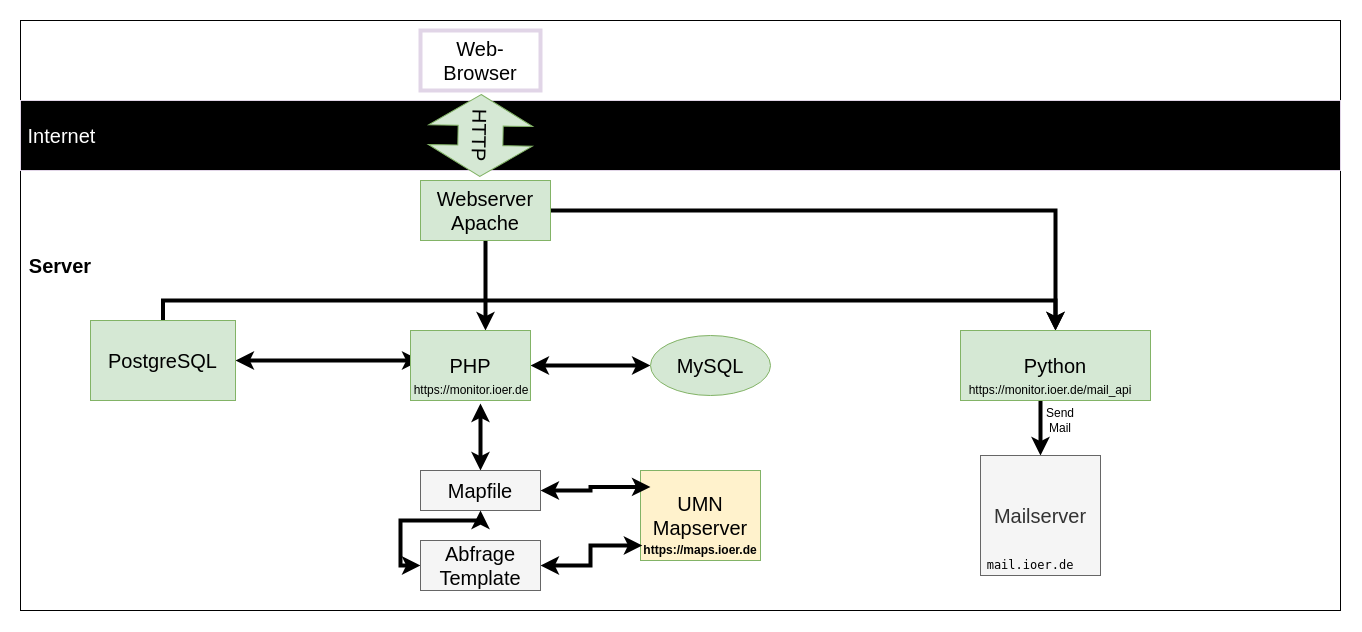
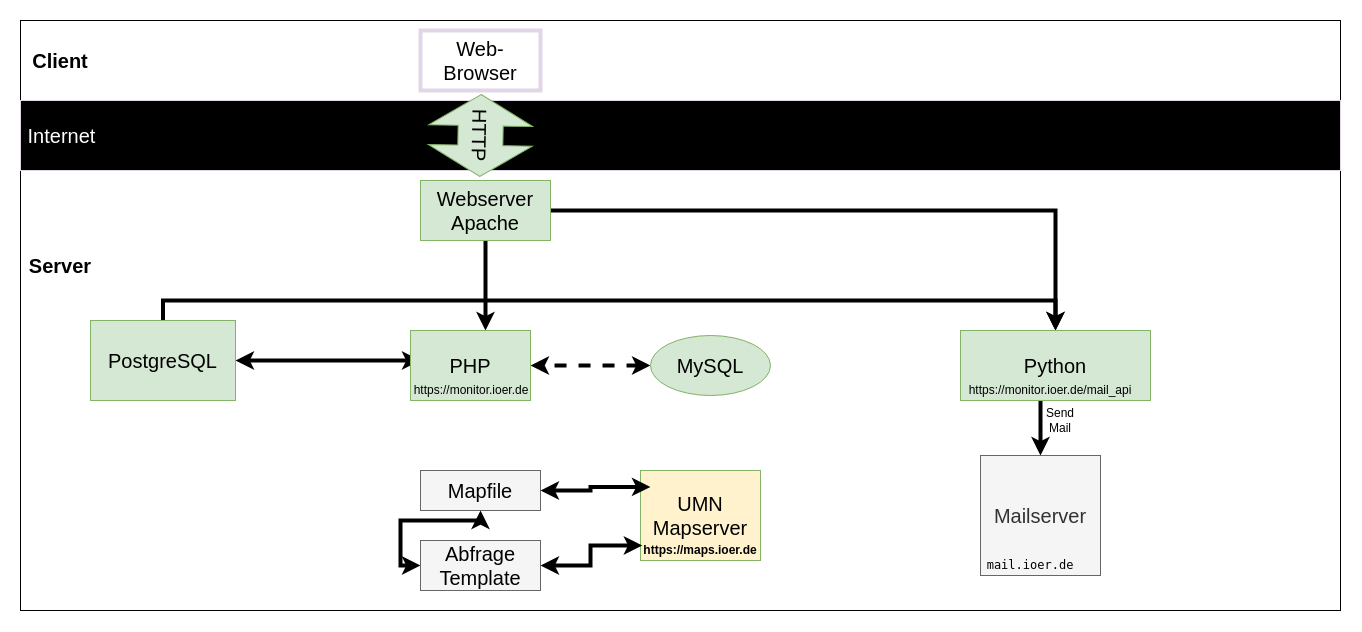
node "Client": added
edge "PHP" -- "MySQL": style solid -> dashed
edge "PHP" -- "Mapfile": removed
